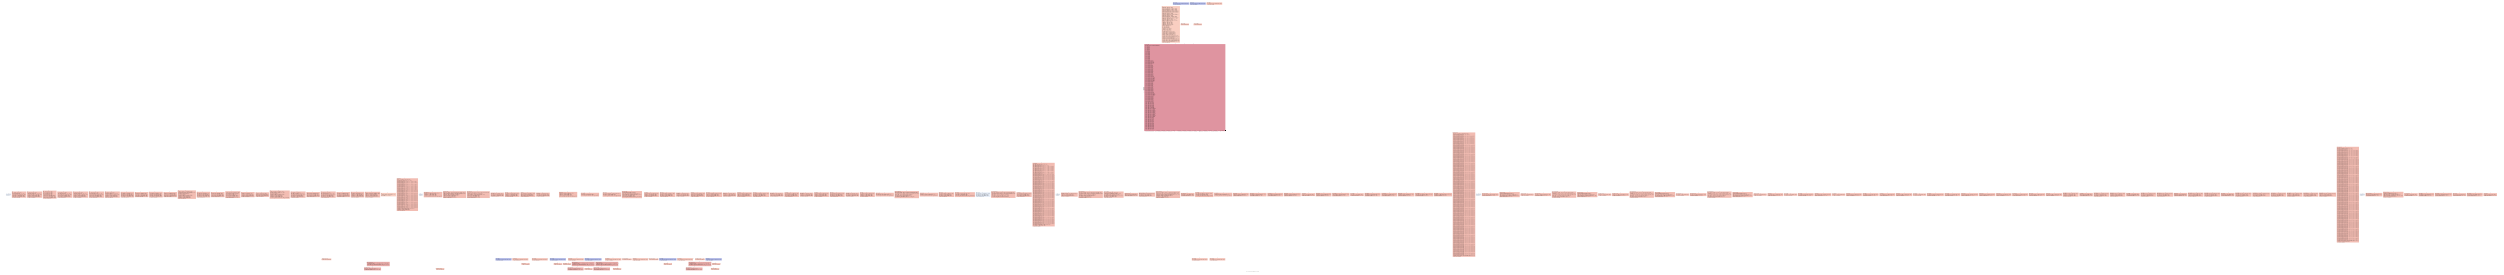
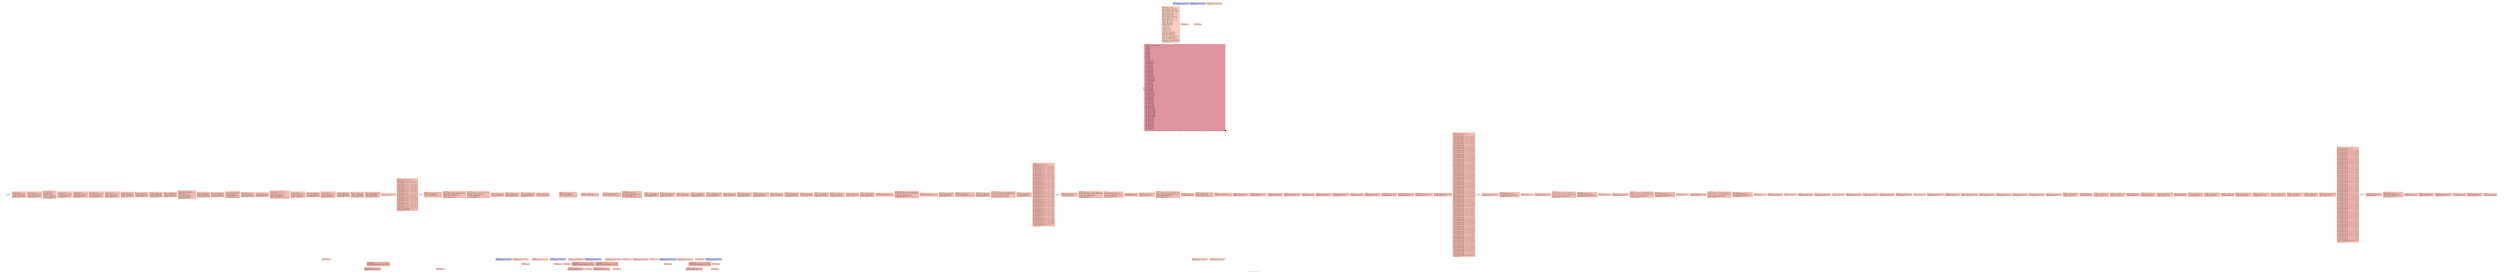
node "fake.block35:": fillcolor #c7d7f070 -> #e1675170
